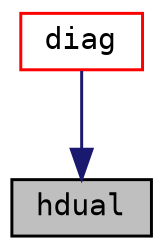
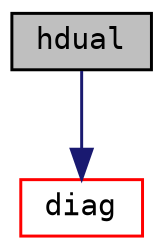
edge "diag" -> "hdual": reversed
